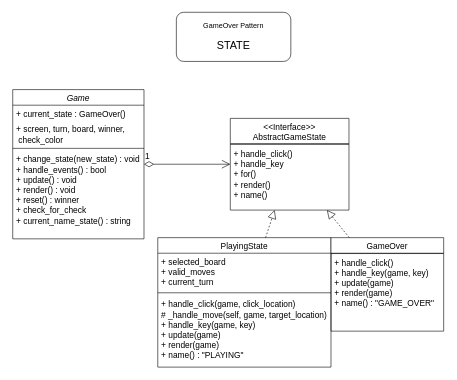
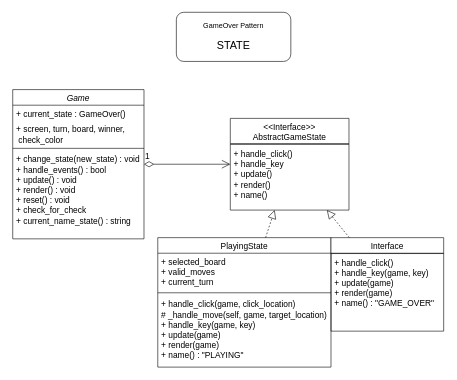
node "+ handle_click() + handle_key + for() + render() + name()": label "+ handle_click() + handle_key + for() + render() + name()" -> "+ handle_click() + handle_key + update() + render() + name()"
node "+ change_state(new_state) : void + handle_events() : bool + update() : void + render() : void + reset() : winner + check_for_check + current_name_state() : string": label "+ change_state(new_state) : void + handle_events() : bool + update() : void + render() : void + reset() : winner + check_for_check + current_name_state() : string" -> "+ change_state(new_state) : void + handle_events() : bool + update() : void + render() : void + reset() : void + check_for_check + current_name_state() : string"
node "GameOver": label "GameOver" -> "Interface"
